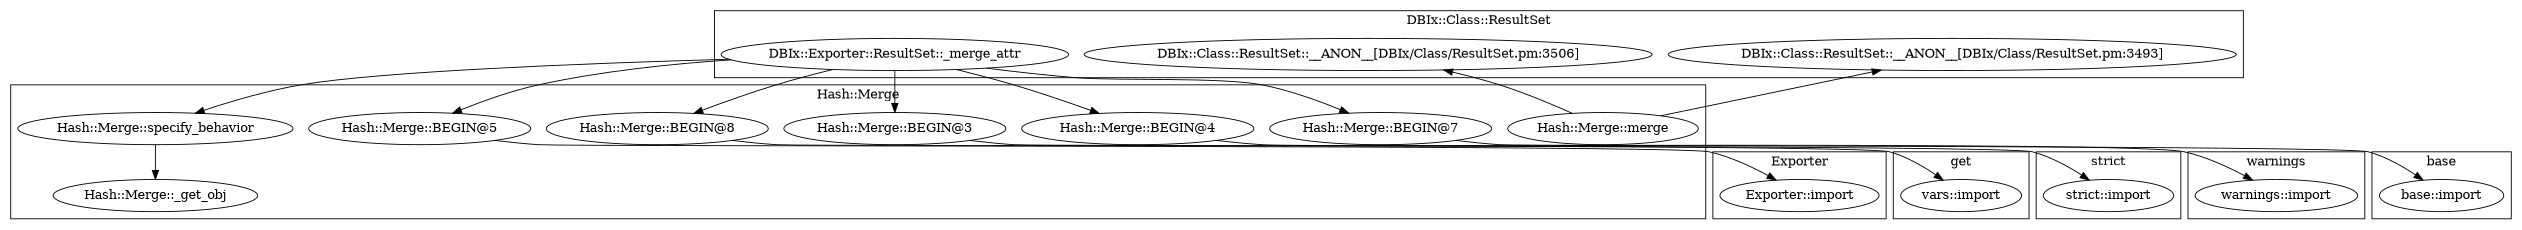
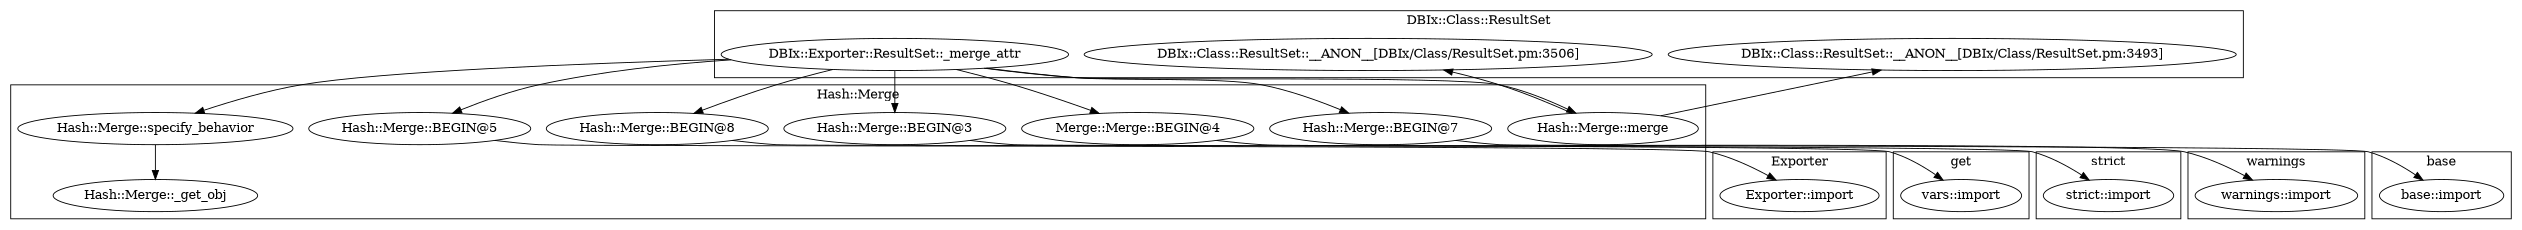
edge "DBIx::Exporter::ResultSet::_merge_attr" -> "Hash::Merge::merge": added
node "Hash::Merge::BEGIN@4": label "Hash::Merge::BEGIN@4" -> "Merge::Merge::BEGIN@4"
